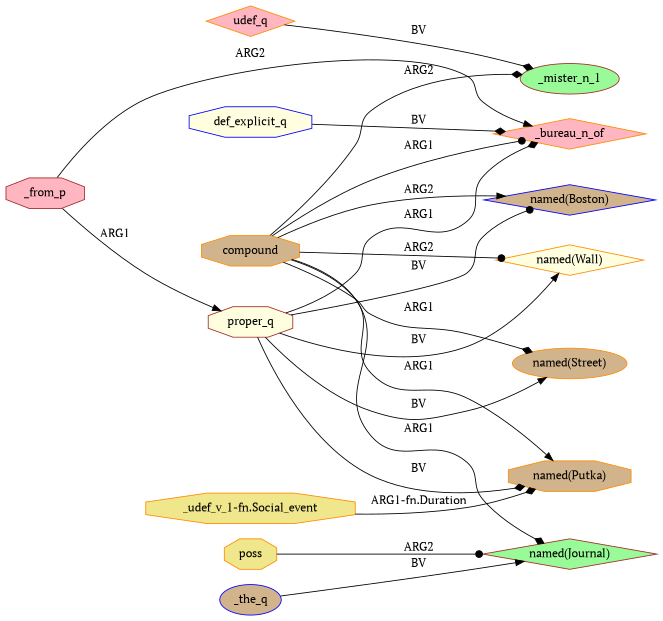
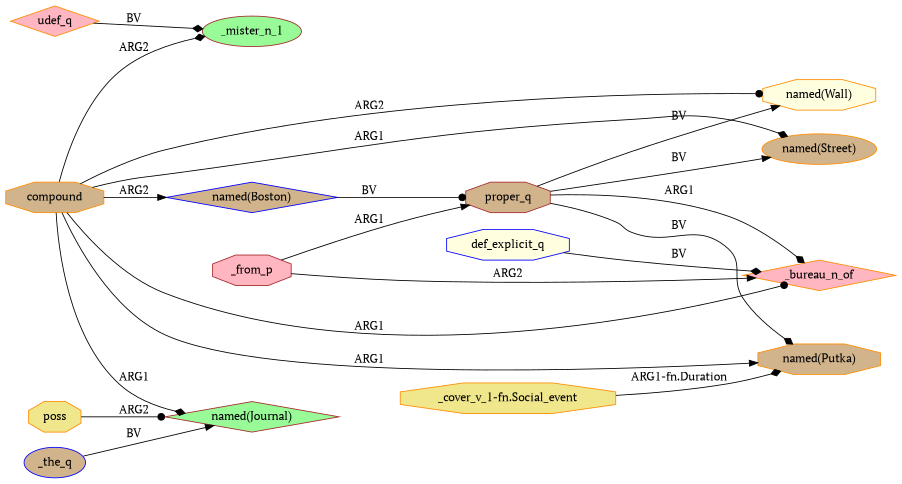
node "named(Wall)": shape diamond -> octagon
edge "proper_q" -> "named(Boston)": reversed
node "proper_q": fillcolor lightyellow -> tan
node "_udef_v_1-fn.Social_event": label "_udef_v_1-fn.Social_event" -> "_cover_v_1-fn.Social_event"
